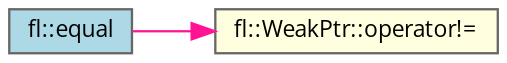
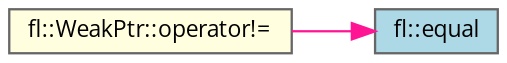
edge "fl::equal" -> "fl::WeakPtr::operator!=": reversed
